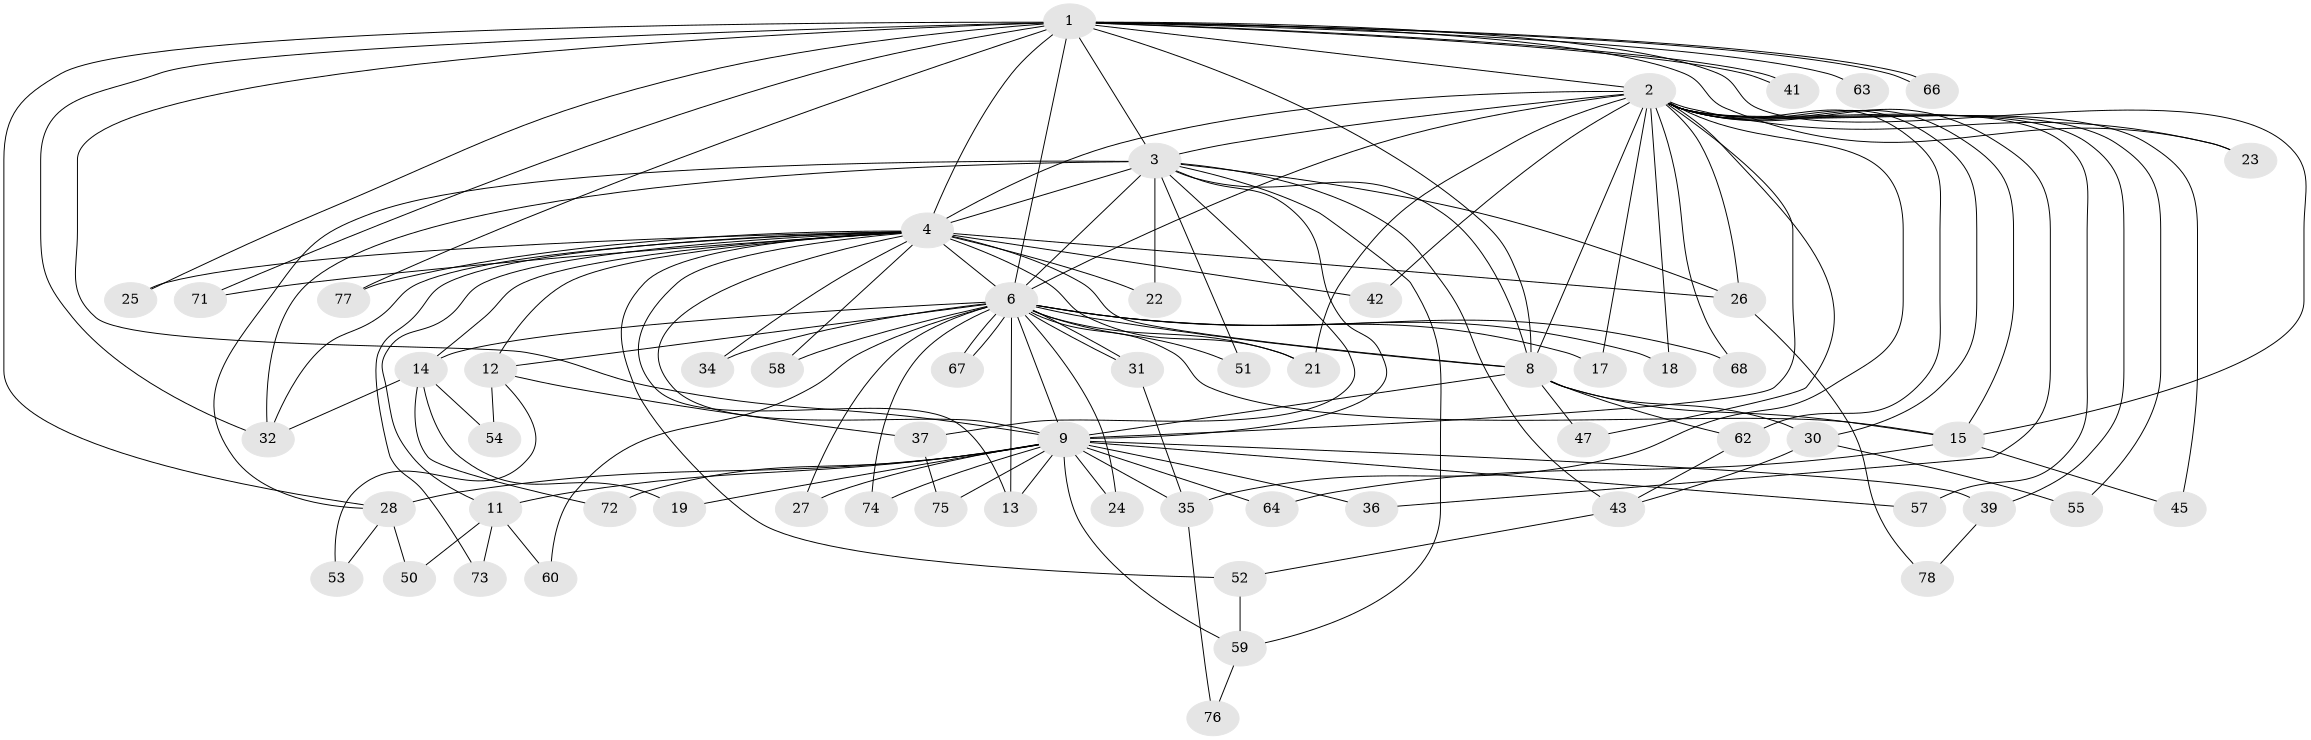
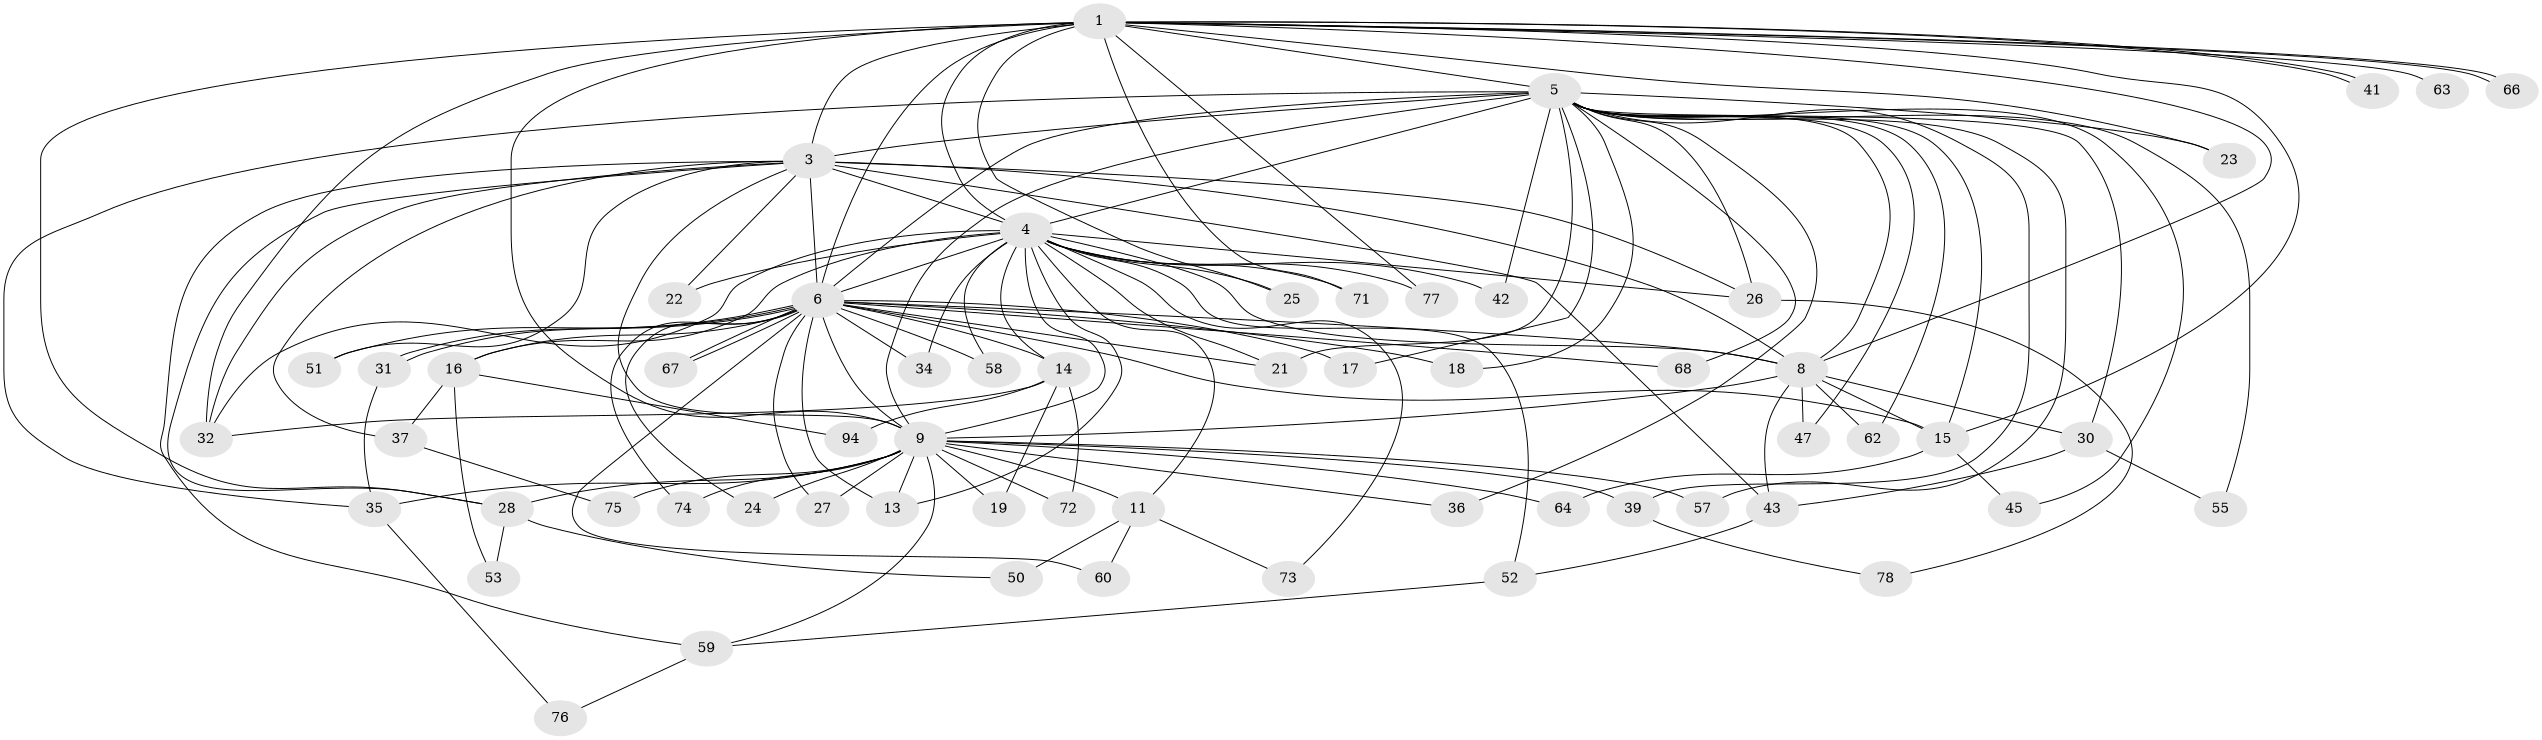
node "2": label "2" -> "5"
node "12": label "12" -> "16"
node "54": label "54" -> "94"
edge "62" -- "43": now "8" -- "43"
